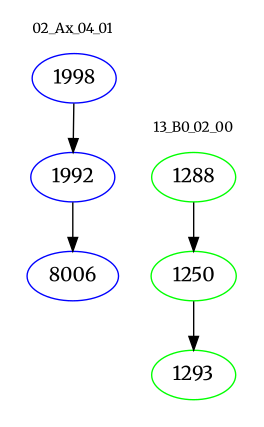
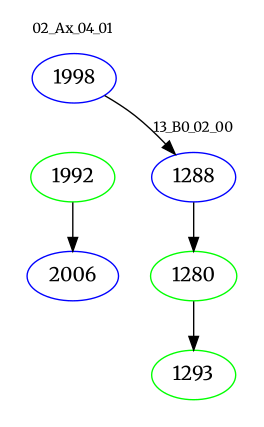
edge "1998" -> "1992": now "1998" -> "1288"
node "1992": color blue -> green
node "1288": color green -> blue
node "8006": label "8006" -> "2006"
node "1250": label "1250" -> "1280"
